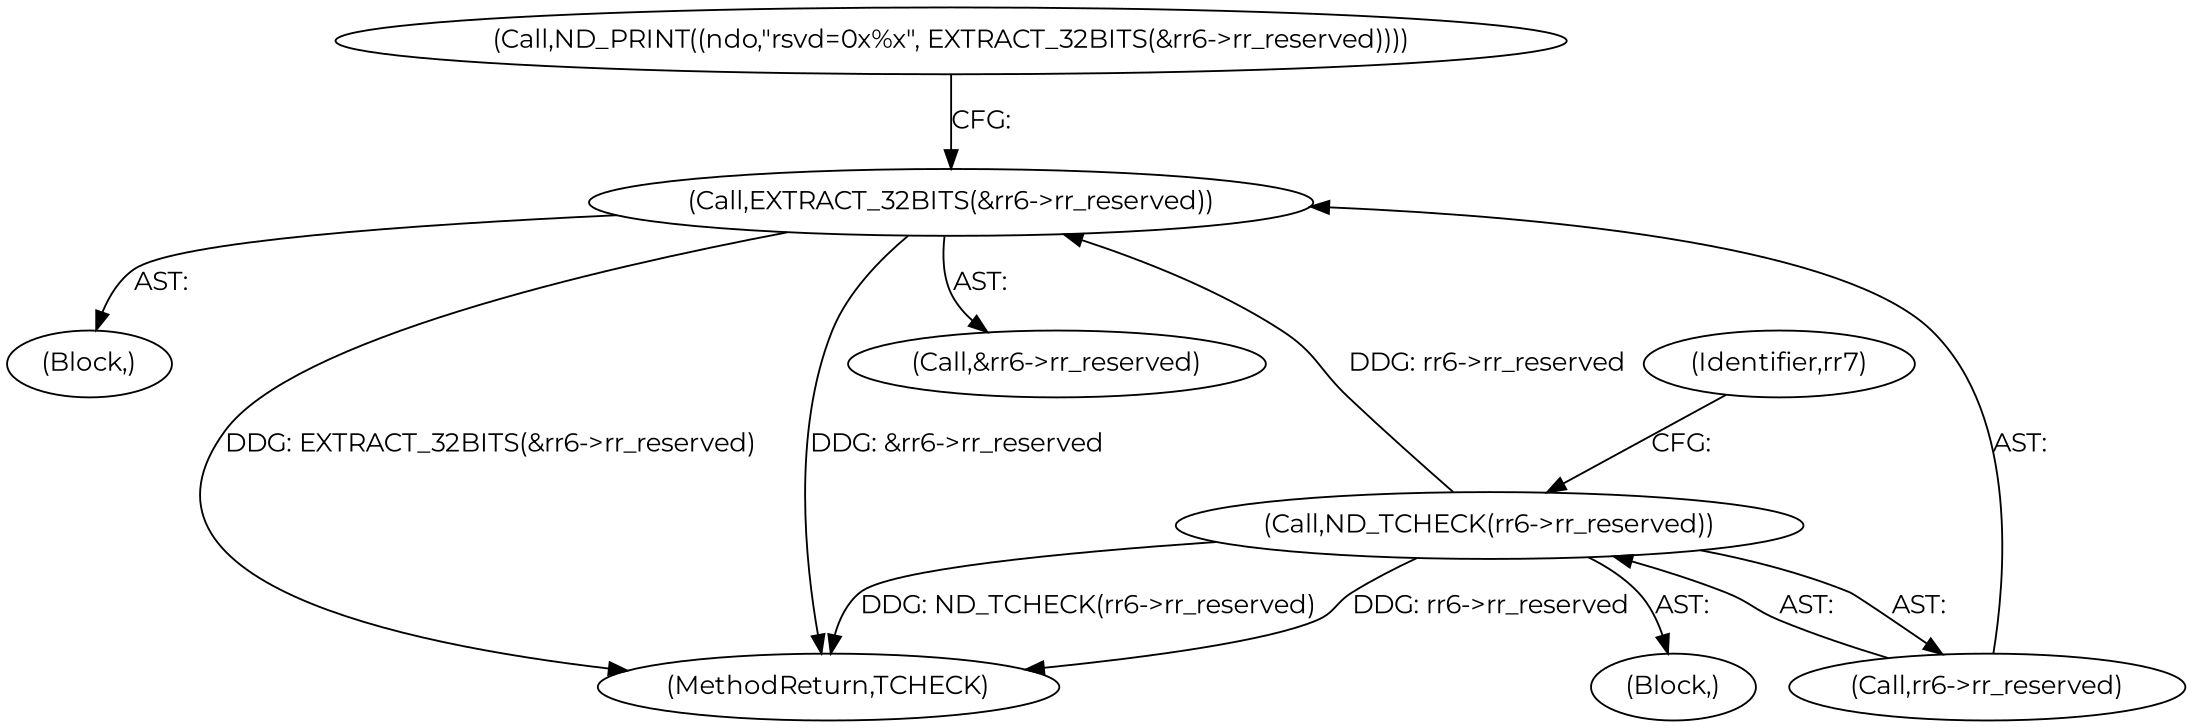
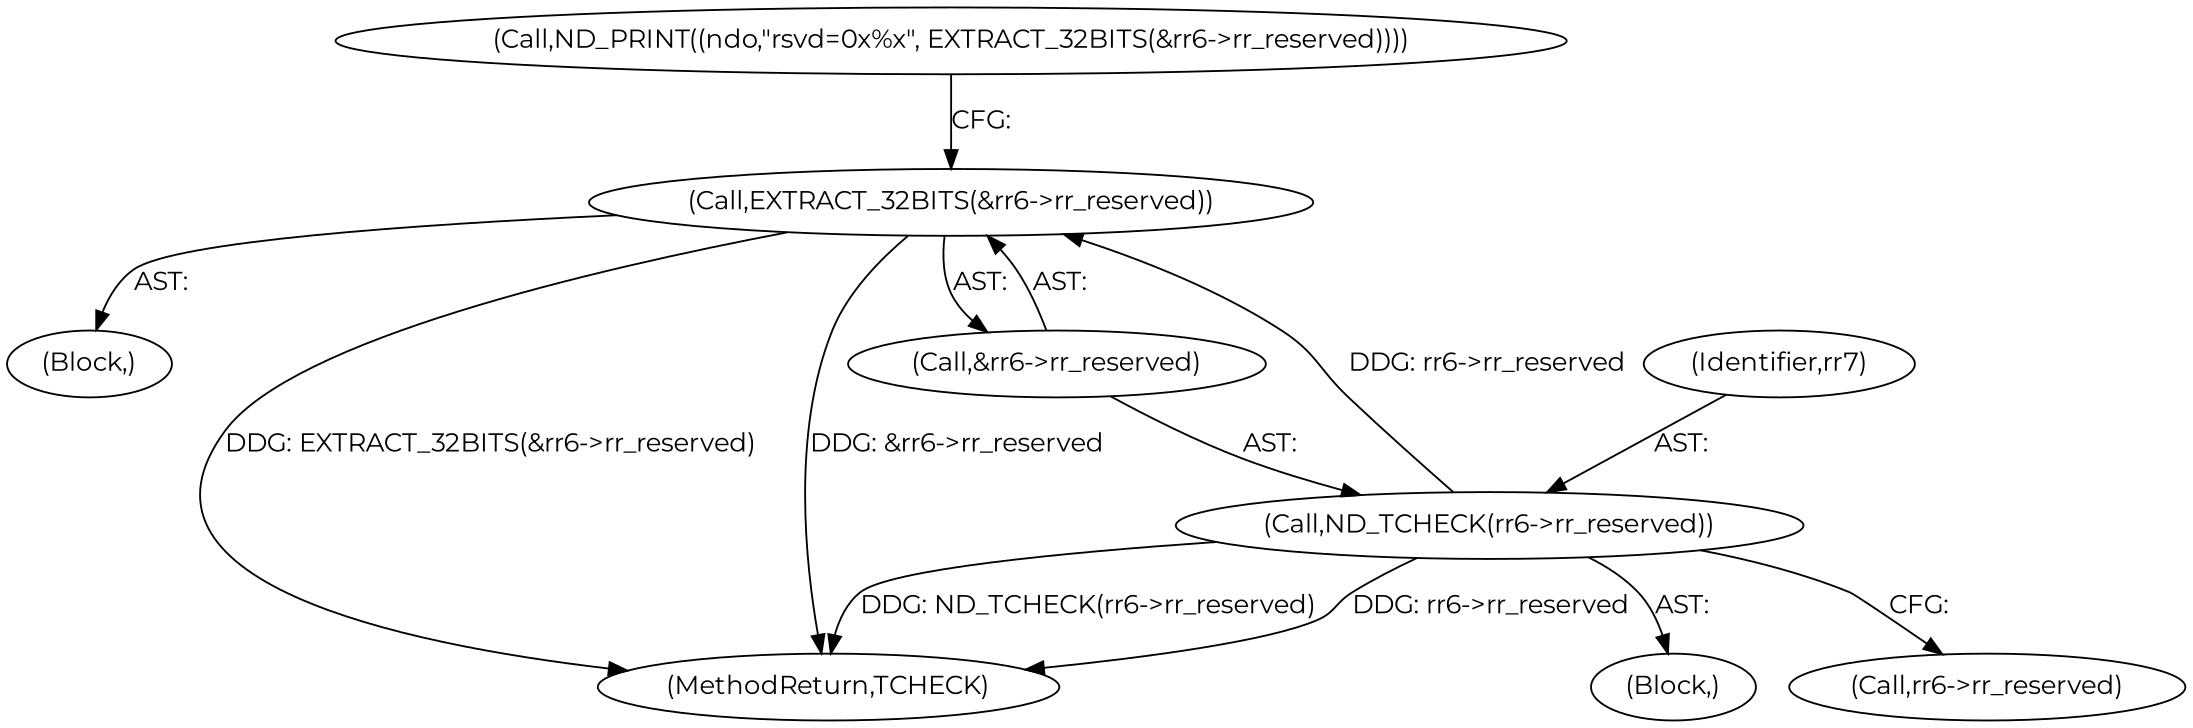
edge "(Call,rr6->rr_reserved)" -> "(Call,EXTRACT_32BITS(&rr6->rr_reserved))": now "(Call,&rr6->rr_reserved)" -> "(Call,EXTRACT_32BITS(&rr6->rr_reserved))"
edge "(Identifier,rr7)" -> "(Call,ND_TCHECK(rr6->rr_reserved))": label "CFG: " -> "AST: "
edge "(Call,ND_TCHECK(rr6->rr_reserved))" -> "(Call,rr6->rr_reserved)": label "AST: " -> "CFG: "
edge "(Call,rr6->rr_reserved)" -> "(Call,ND_TCHECK(rr6->rr_reserved))": now "(Call,&rr6->rr_reserved)" -> "(Call,ND_TCHECK(rr6->rr_reserved))"
